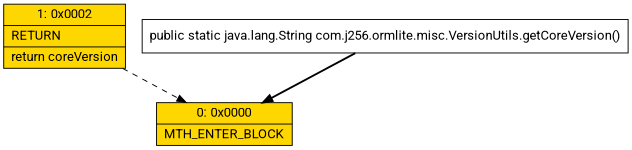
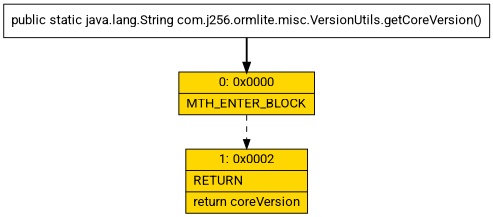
edge "1: 0x0002" -> "0: 0x0000": reversed
